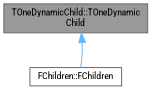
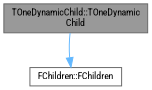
edge "FChildren::FChildren" -> "TOneDynamicChild::TOneDynamic Child": reversed
